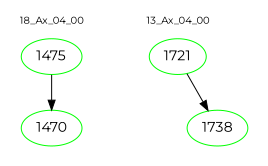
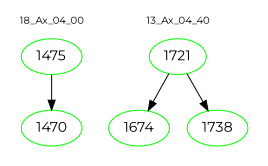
cluster "13_Ax_04_00": label "13_Ax_04_00" -> "13_Ax_04_40"
node "1674": added
